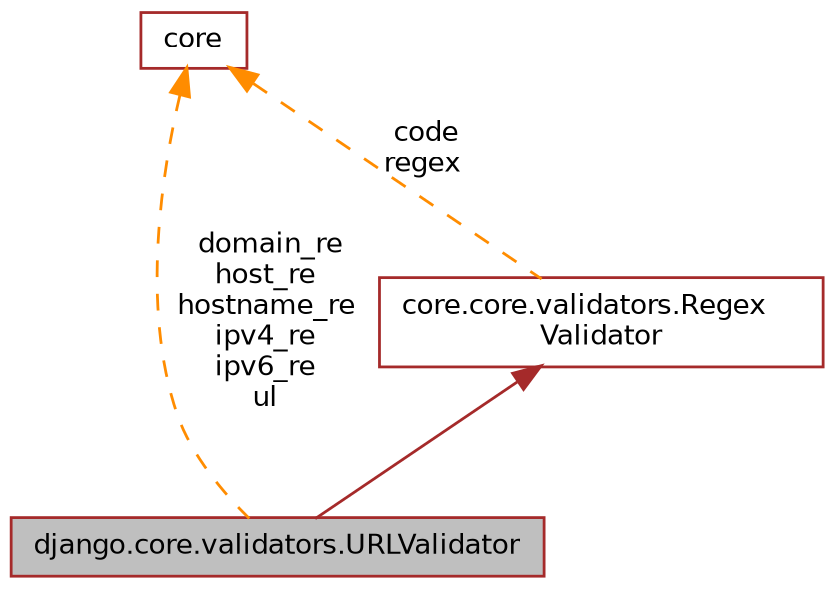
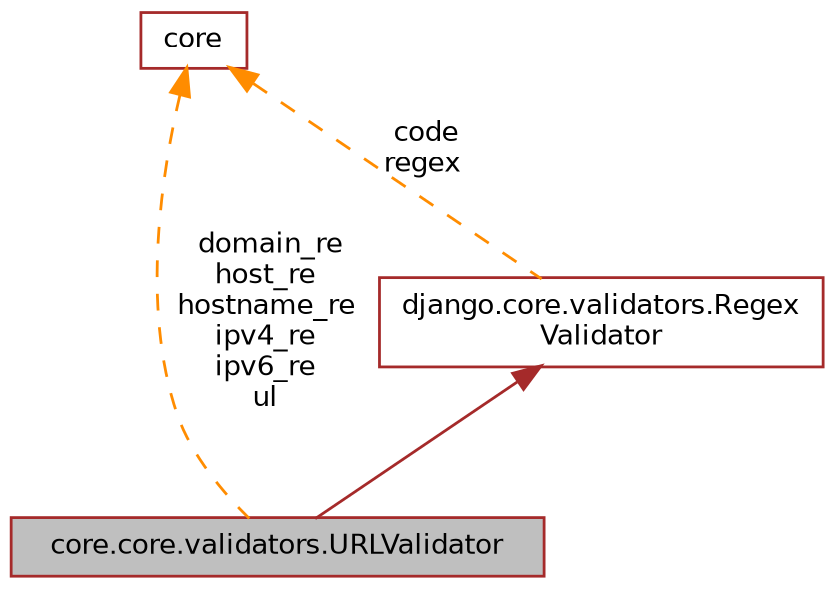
node "core.core.validators.Regex Validator": label "core.core.validators.Regex Validator" -> "django.core.validators.Regex Validator"
node "django.core.validators.URLValidator": label "django.core.validators.URLValidator" -> "core.core.validators.URLValidator"
